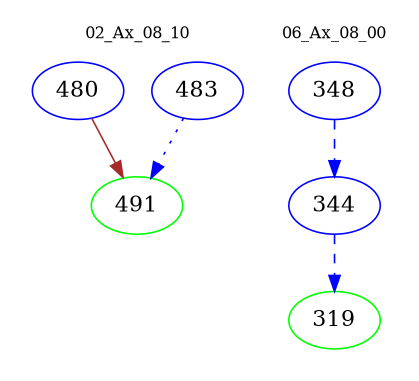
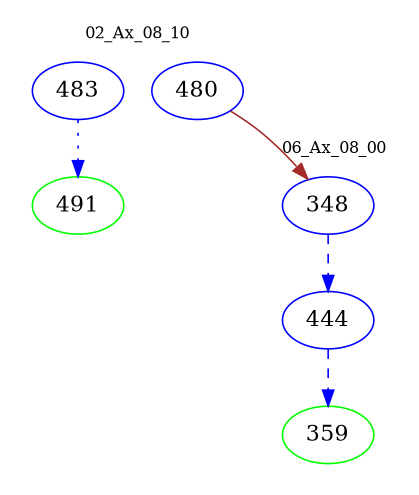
edge "480" -> "491": now "480" -> "348"
node "344": label "344" -> "444"
node "319": label "319" -> "359"
